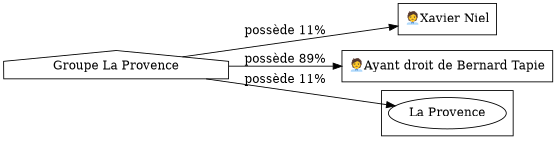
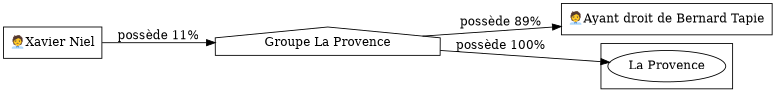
edge "Groupe La Provence" -> "🧑‍💼Xavier Niel": reversed
edge "Groupe La Provence" -> "La Provence": label "possède 11%" -> "possède 100%"
